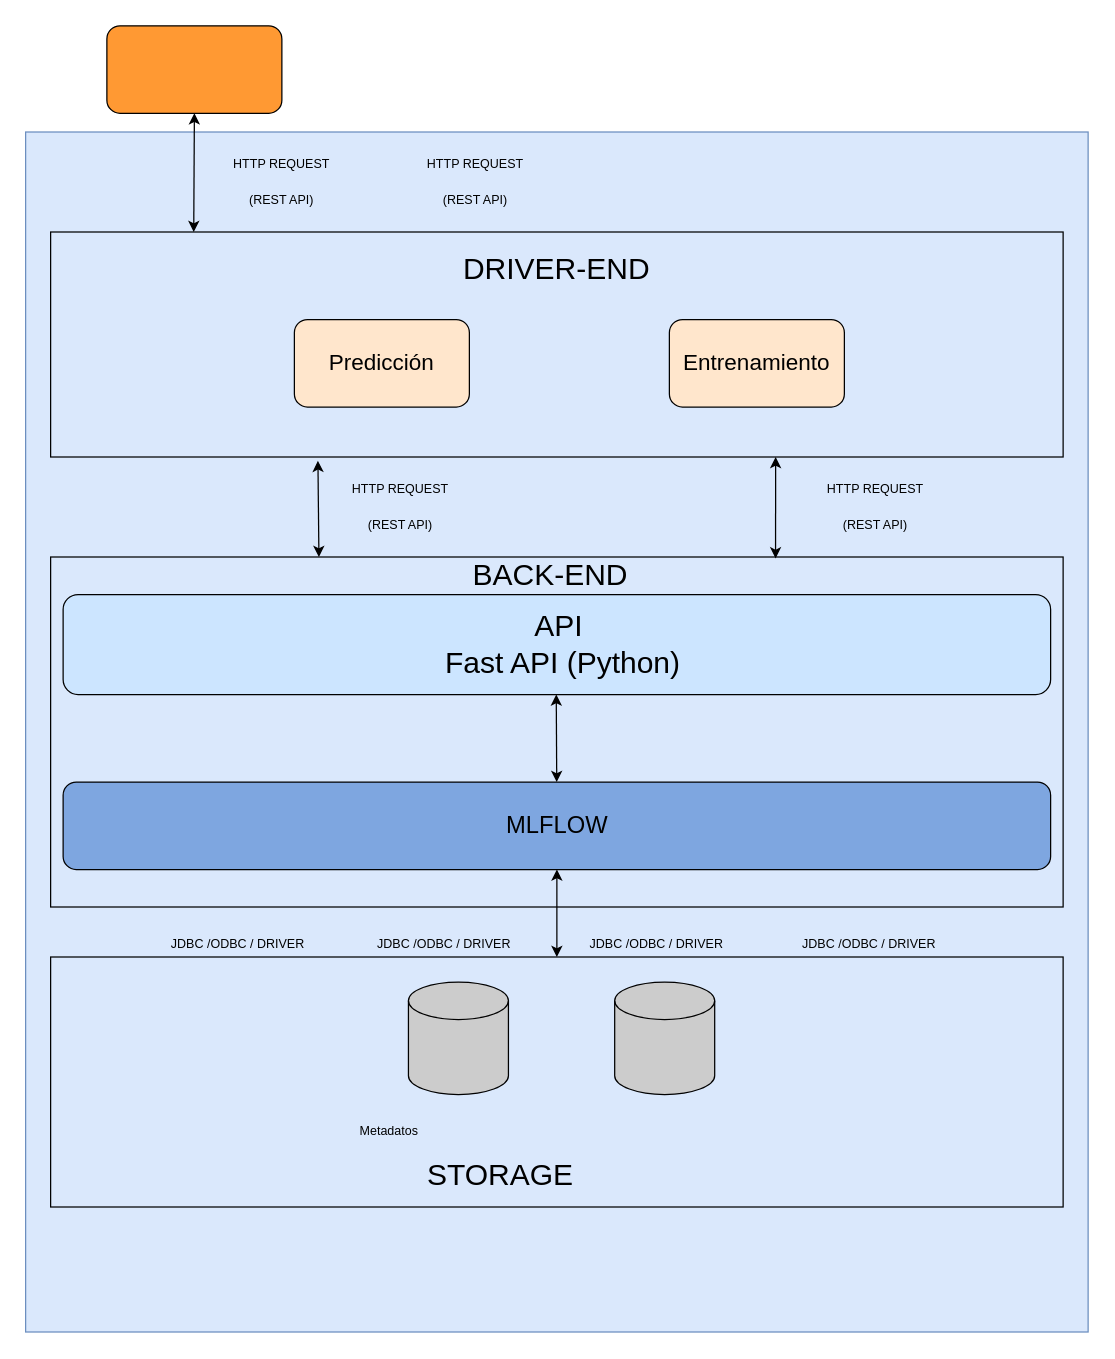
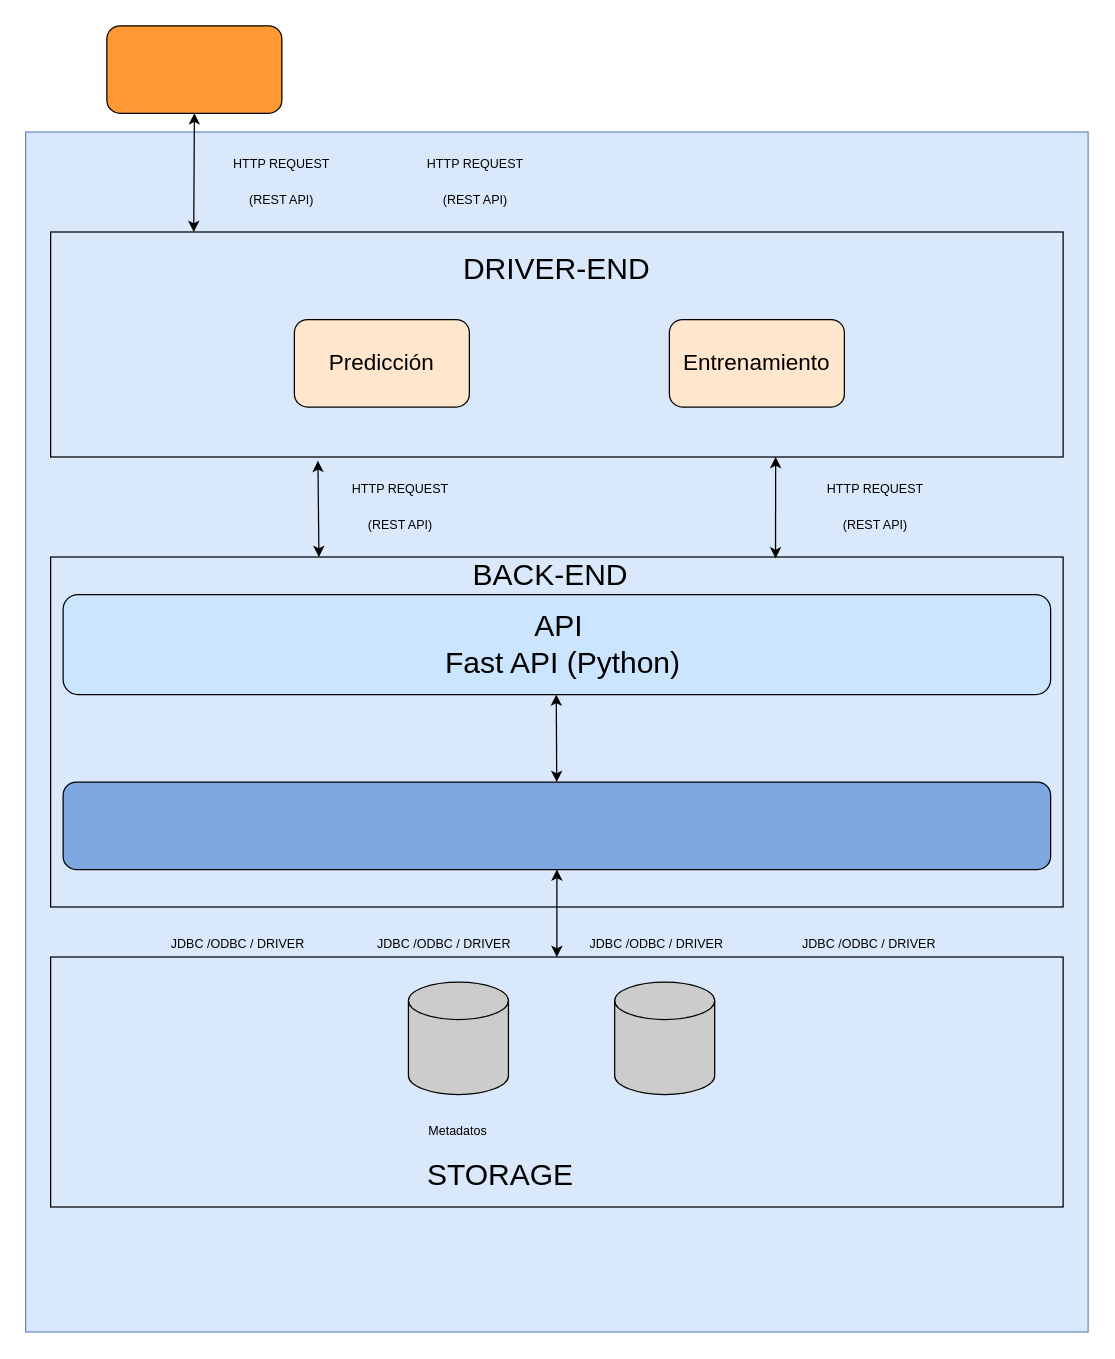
node "MLFLOW": removed
node "Metadatos": moved (390, 1126) -> (458, 1126)
